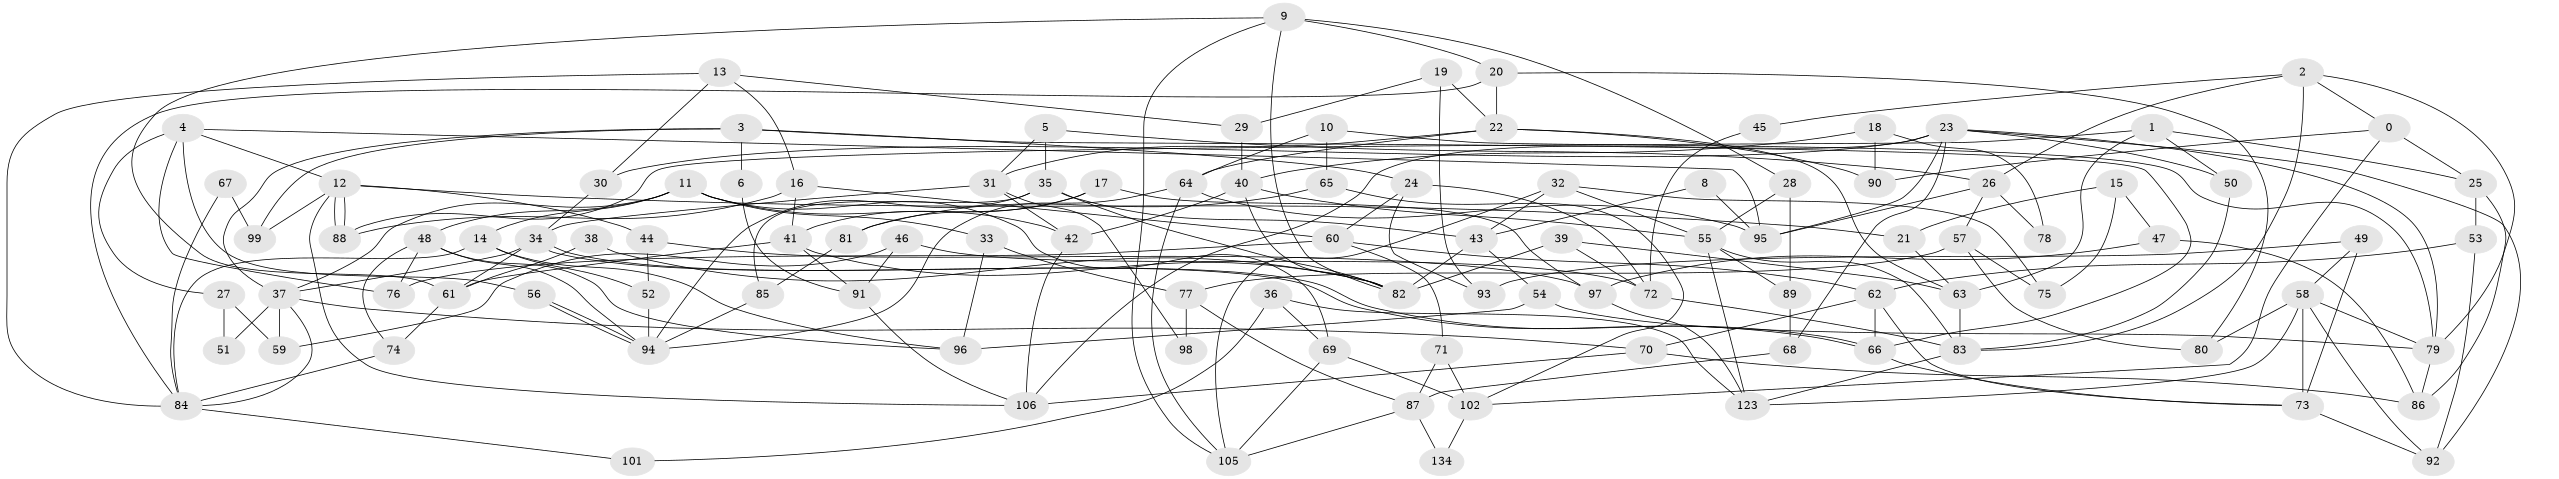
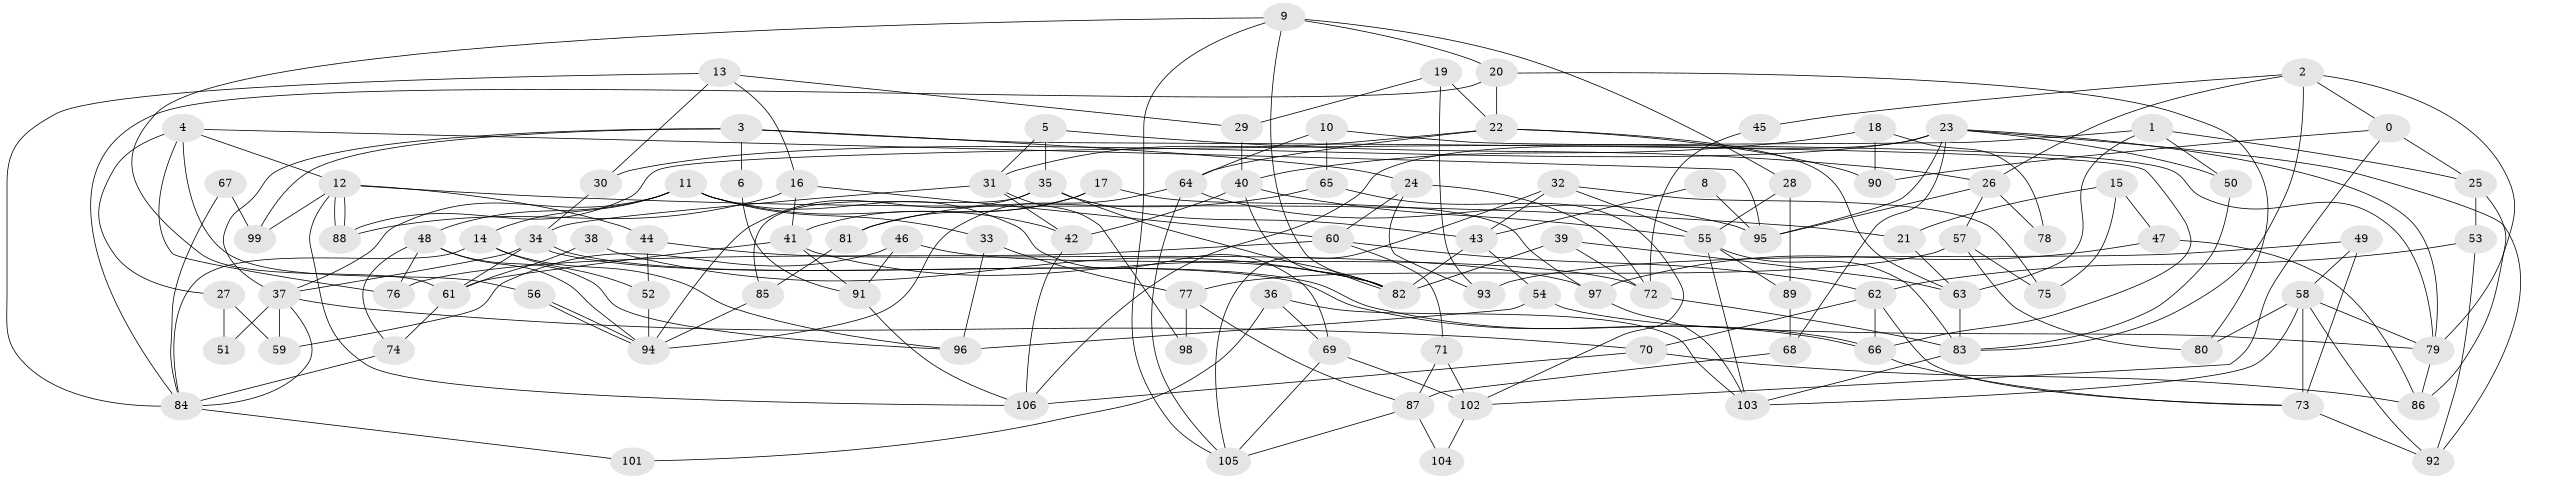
node "123": label "123" -> "103"
node "134": label "134" -> "104"
